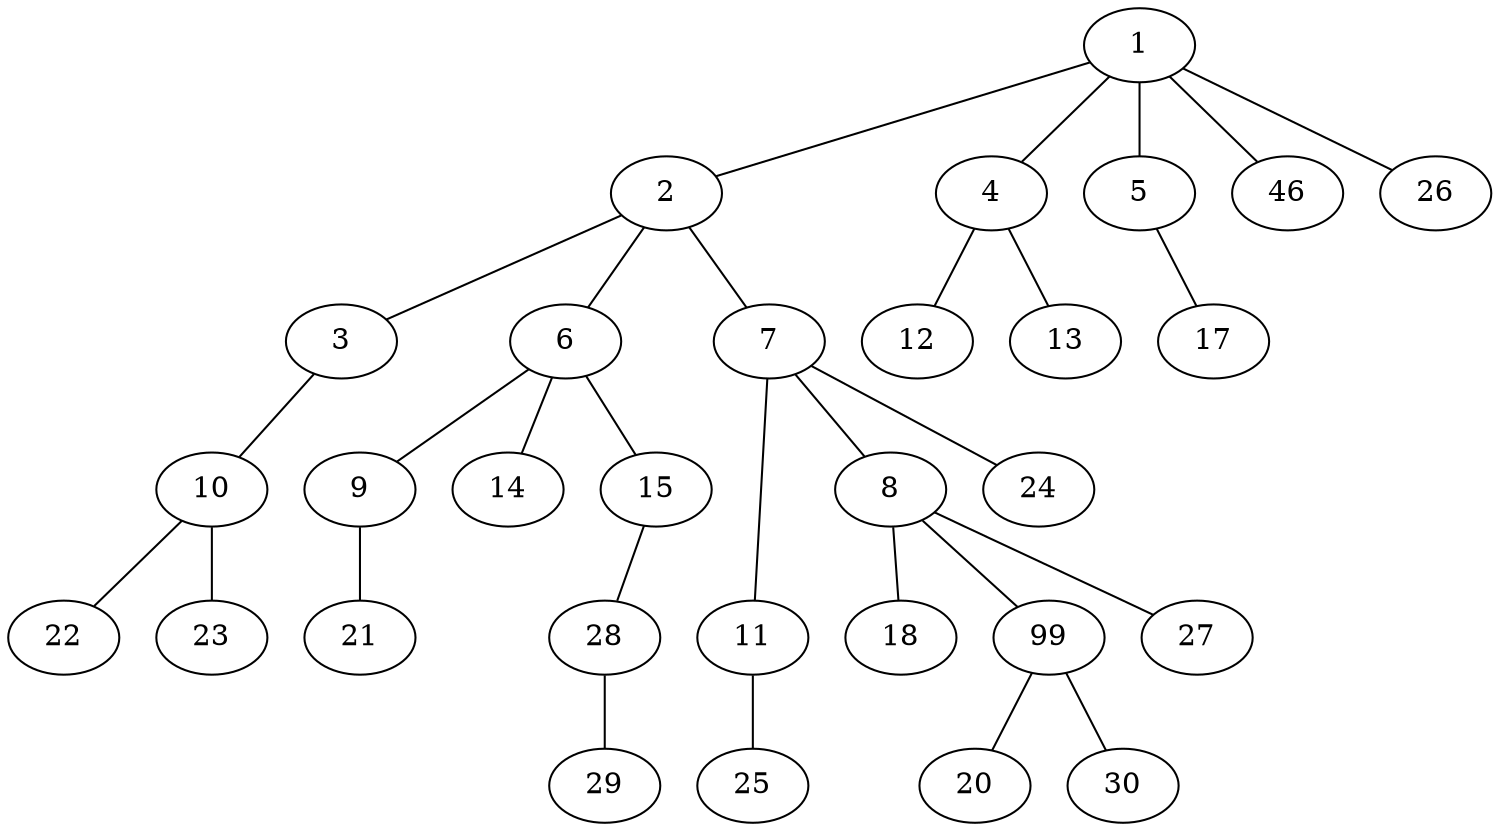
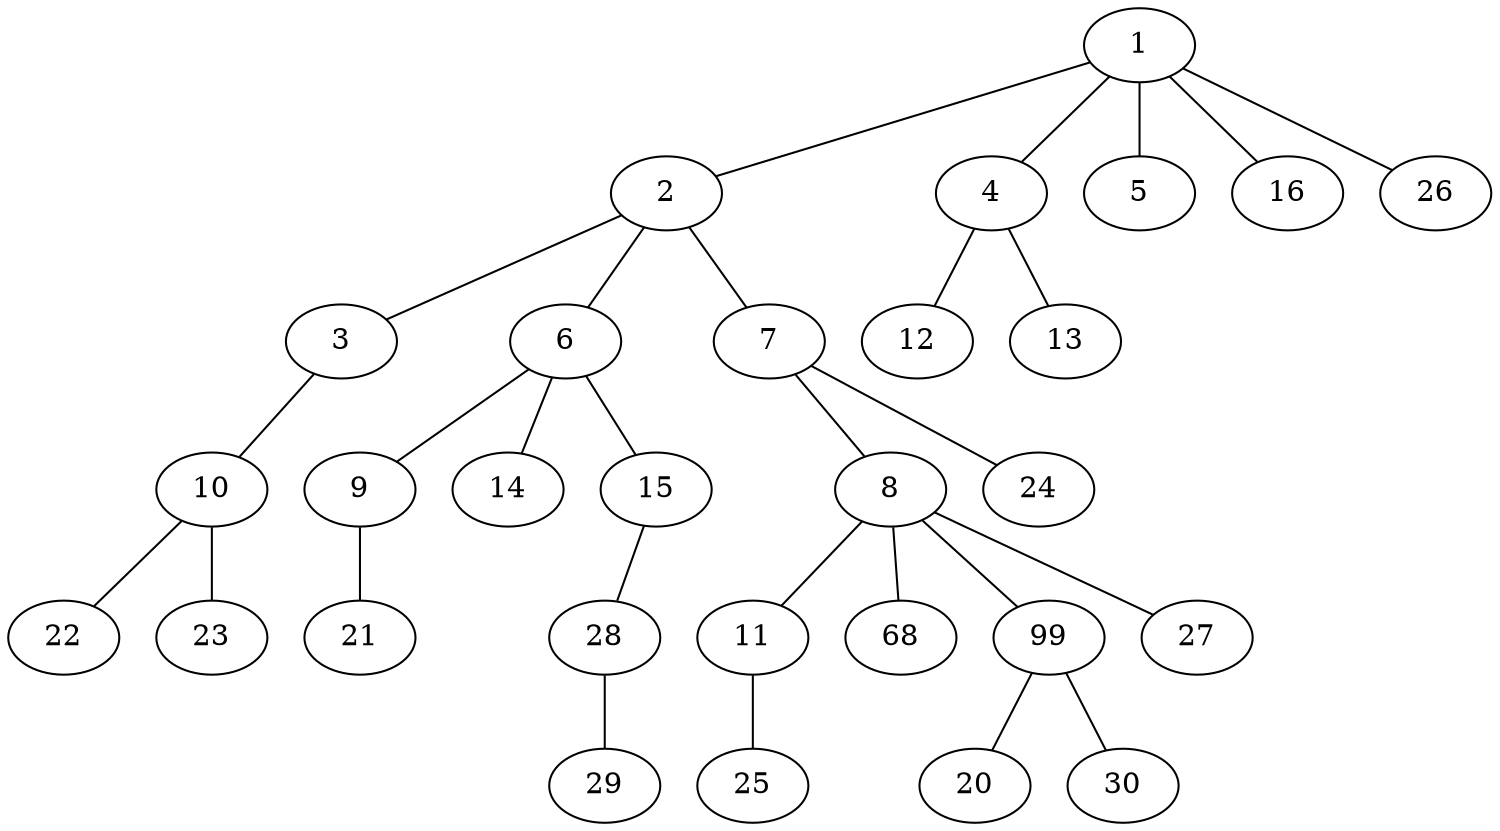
node "46": label "46" -> "16"
node "17": removed
edge "7" -- "11": now "8" -- "11"
node "18": label "18" -> "68"
